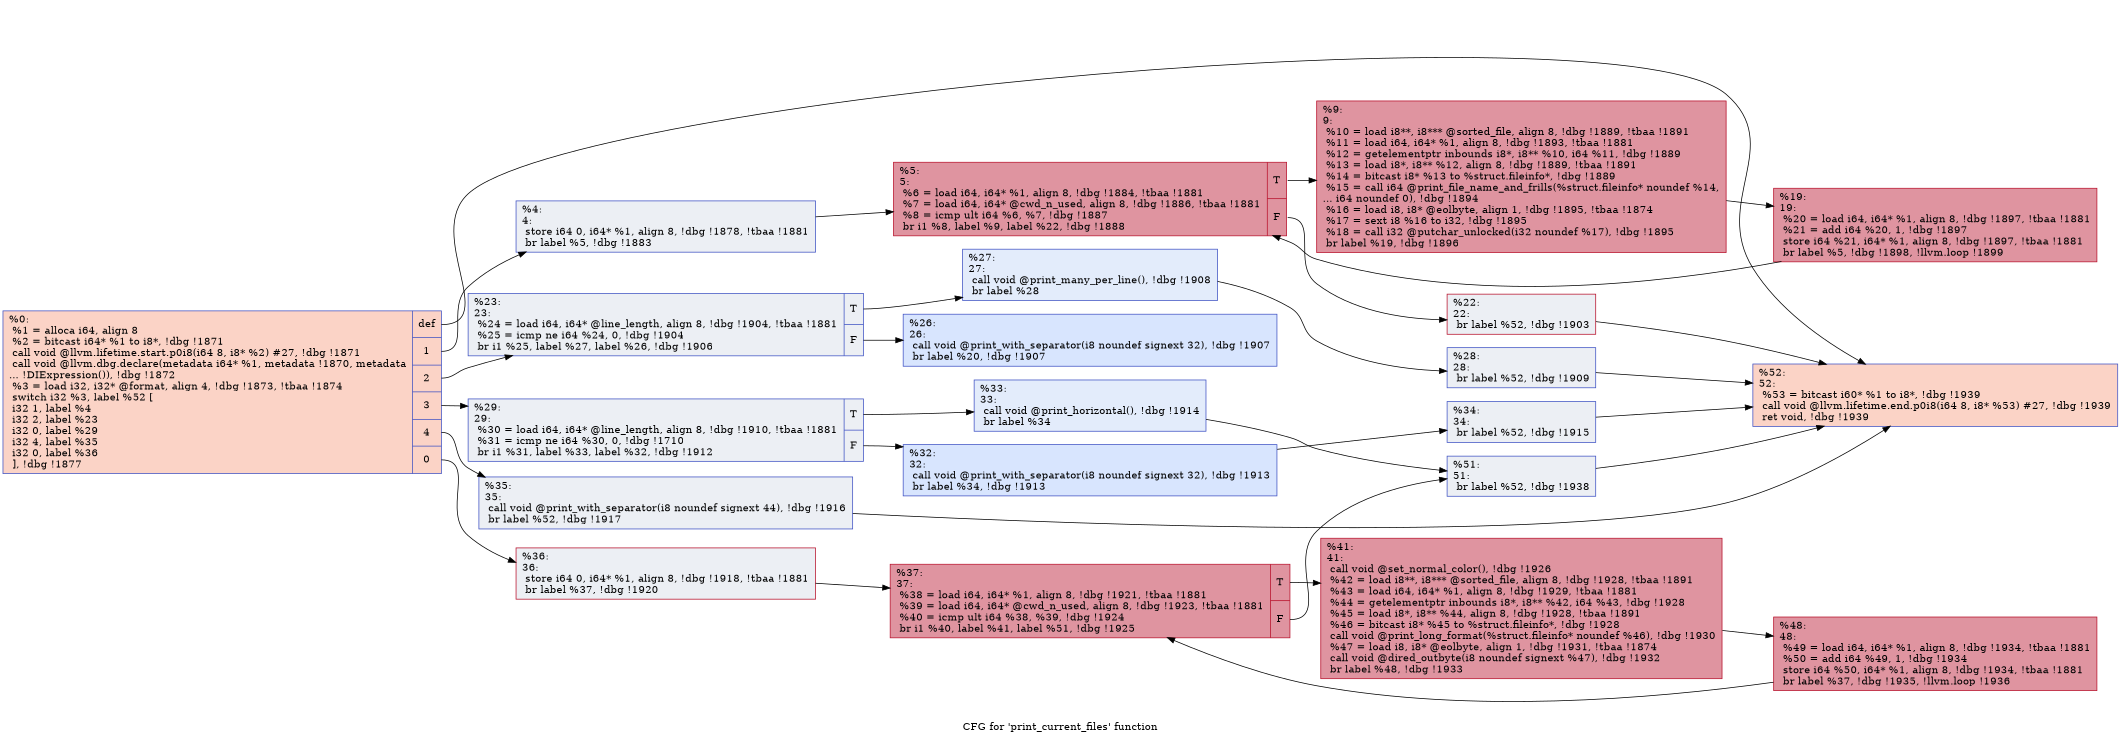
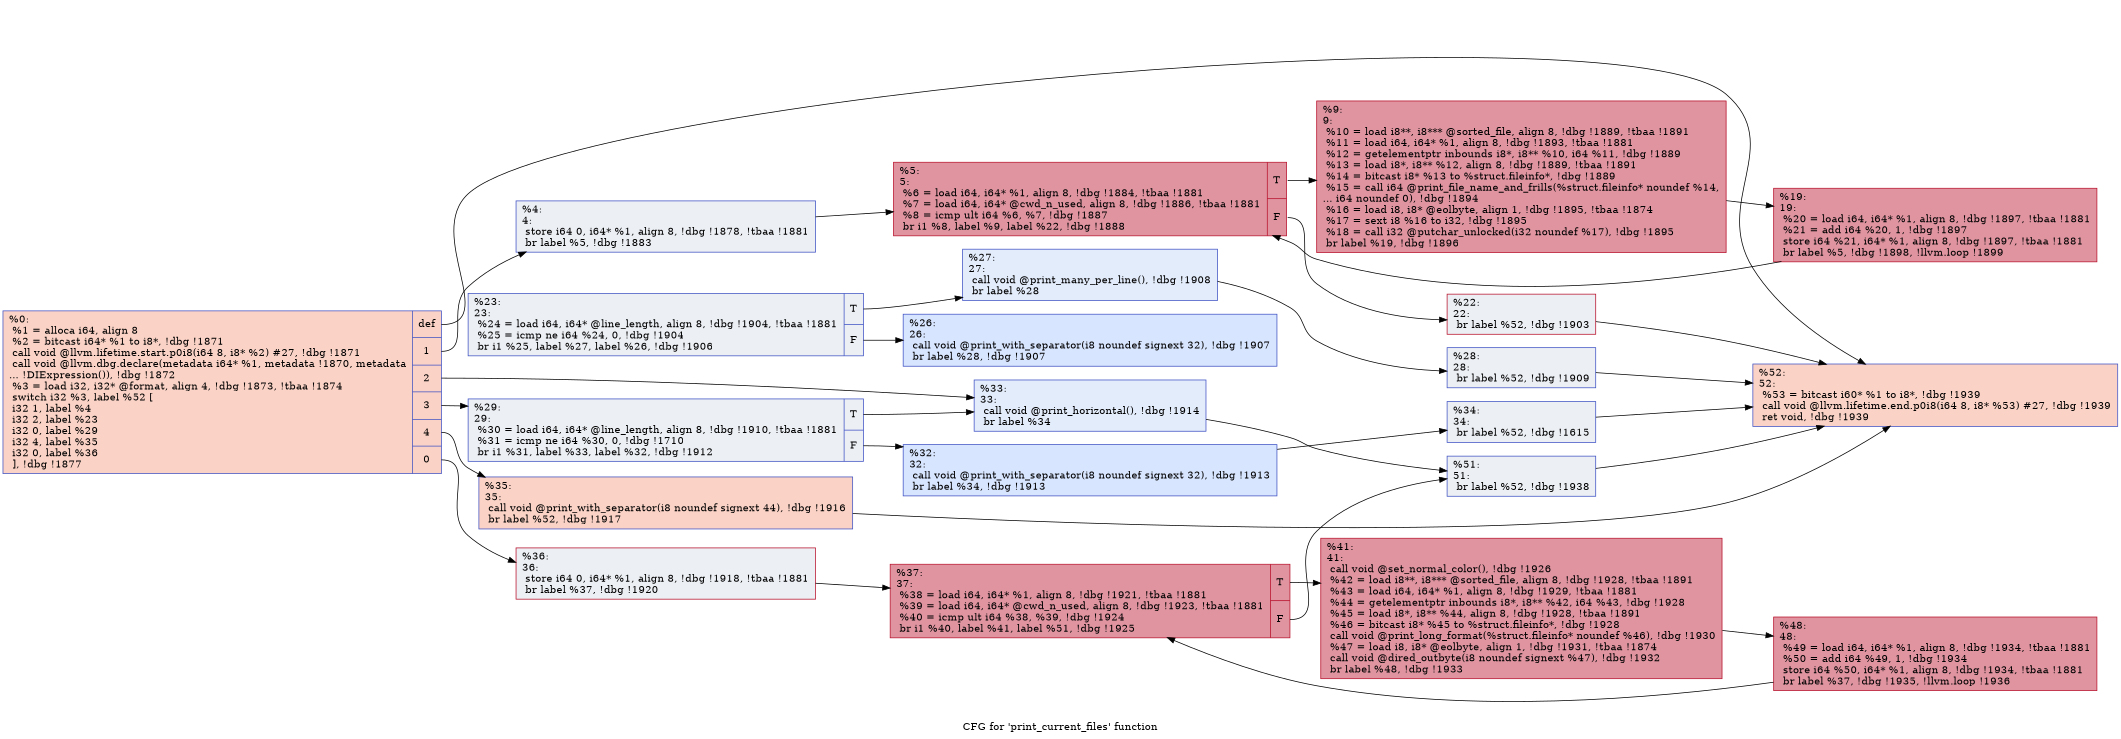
node "%26:": text "br label %20, !dbg !1907" -> "br label %28, !dbg !1907"
edge "%0:" -> "%23:": now "%0:" -> "%33:"
node "%34:": text "br label %52, !dbg !1915" -> "br label %52, !dbg !1615"
node "%35:": fillcolor #d4dbe670 -> #f59c7d70
